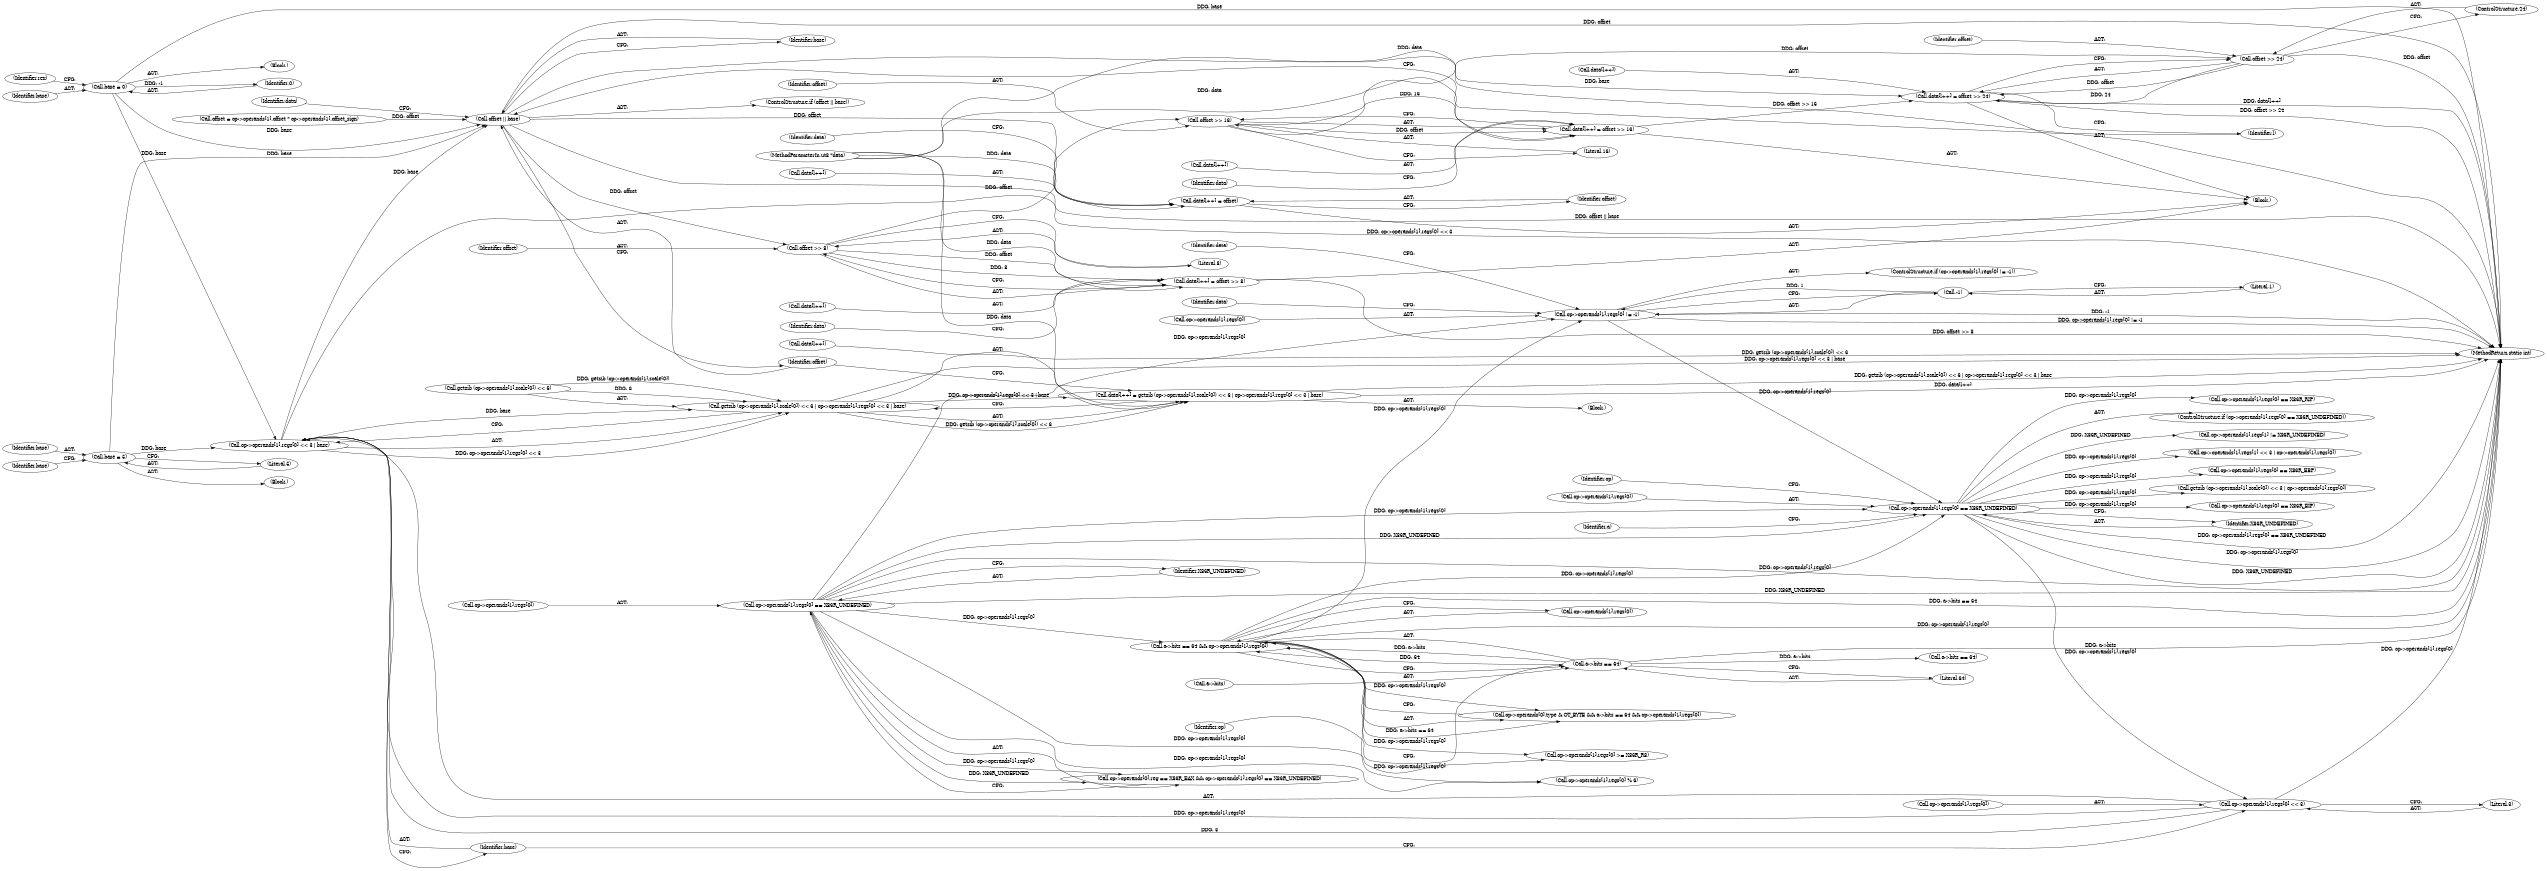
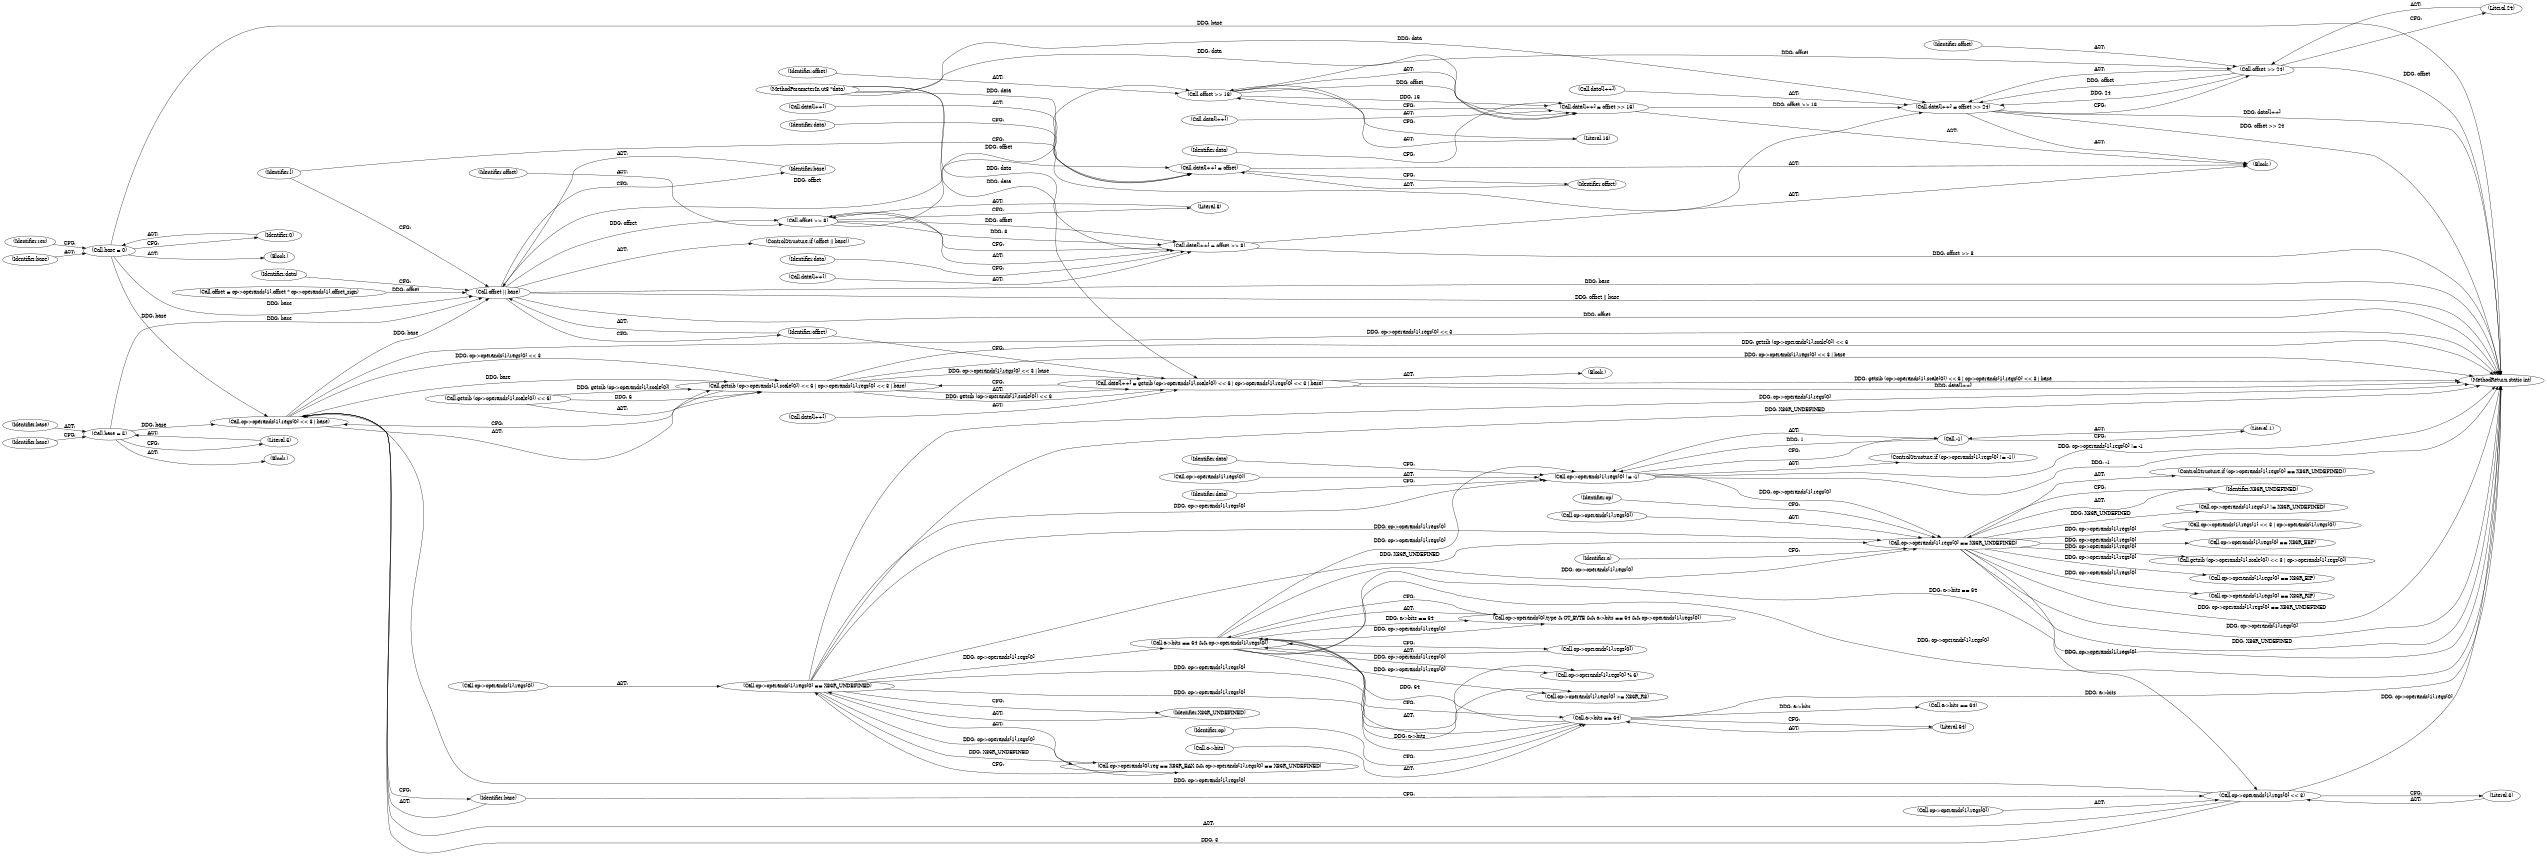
node "(ControlStructure,24)": label "(ControlStructure,24)" -> "(Literal,24)"
edge "(Call,base = 0)" -> "(Identifier,0)": label "DDG: -1" -> "CFG: "
edge "(Call,data[l++] = offset >> 24)" -> "(Identifier,l)": reversed
